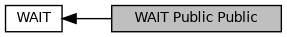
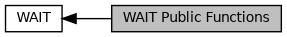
node "WAIT Public Public": label "WAIT Public Public" -> "WAIT Public Functions"
